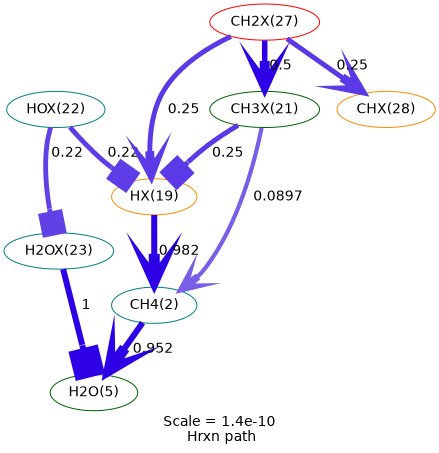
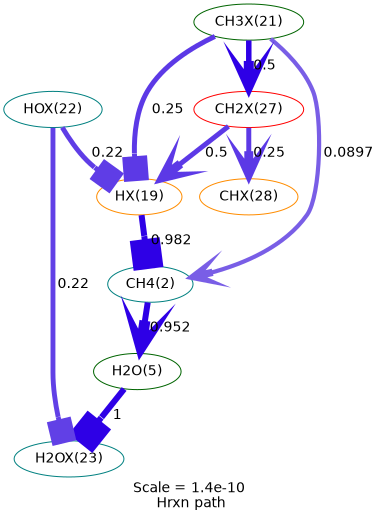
edge "CH2X(27)" -> "CH3X(21)": reversed
edge "CH2X(27)" -> "HX(19)": label " 0.25" -> " 0.5"
edge "HX(19)" -> "CH4(2)": arrowhead vee -> box
edge "H2OX(23)" -> "H2O(5)": reversed
